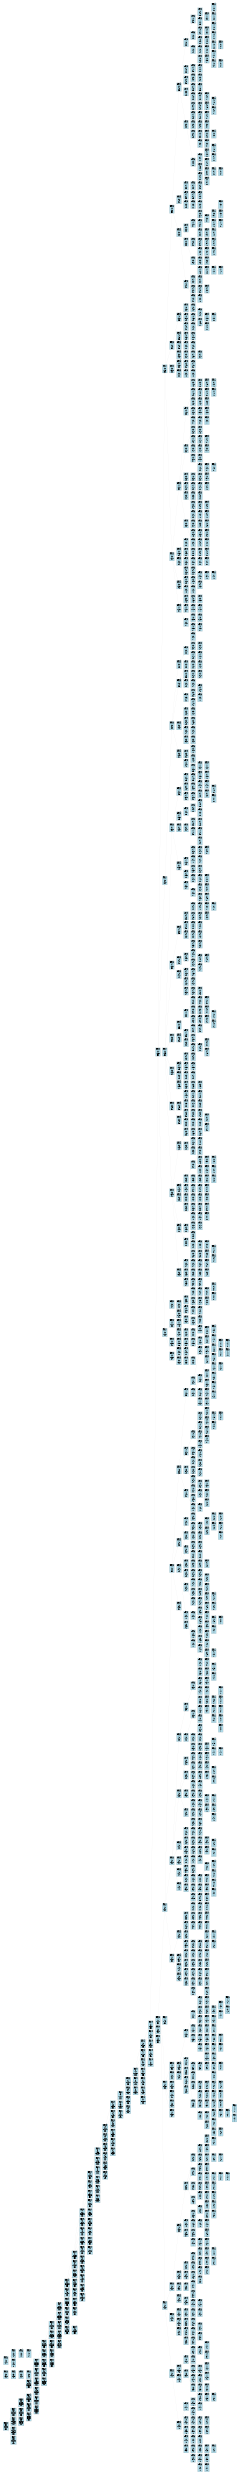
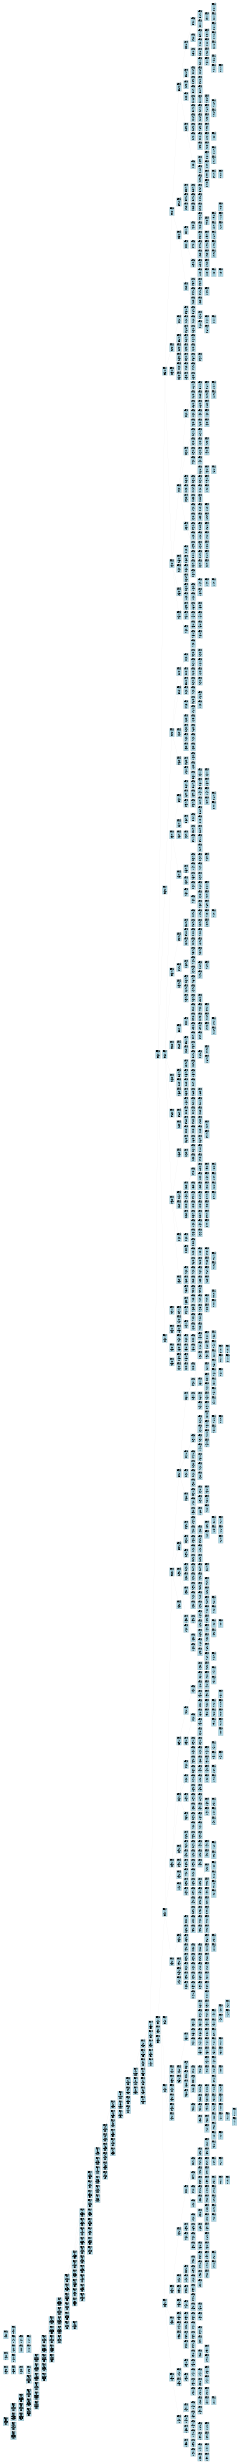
node "Pegs: 3 Level: 29 ... ... ....O.. ....... ....O.. ... O..": removed
node "Pegs: 4 Level: 28 ... ... ....O.. ....... .O..... ... .OO": added
node "Pegs: 23 Level: 9 O.O ... ..OOO.. OOO.OOO OOO.OOO OOO OOO": removed
node "Pegs: 8 Level: 24 ... ... ....O.. ..O.O.. O..O.OO ... ..O": removed
